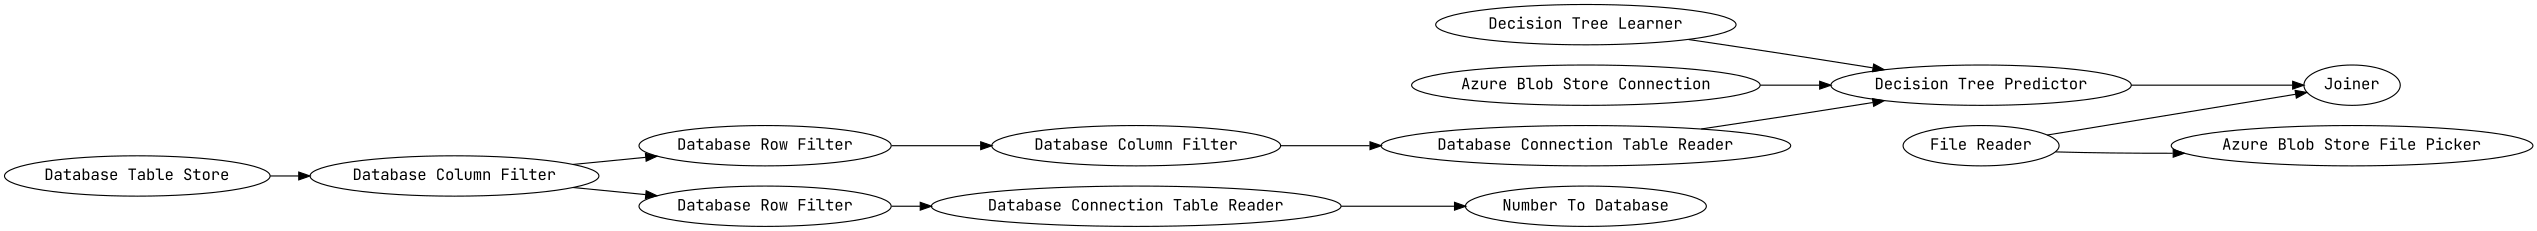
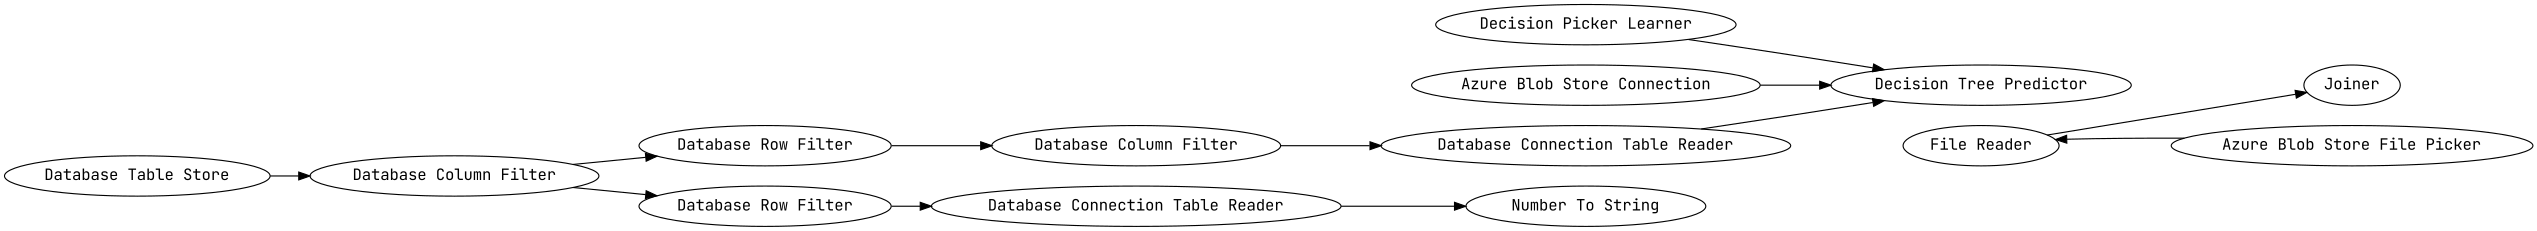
node "Decision Tree Learner": label "Decision Tree Learner" -> "Decision Picker Learner"
edge "Decision Tree Predictor" -> "Joiner": removed
edge "File Reader" -> "Azure Blob Store File Picker": reversed
node "Number To Database": label "Number To Database" -> "Number To String"
